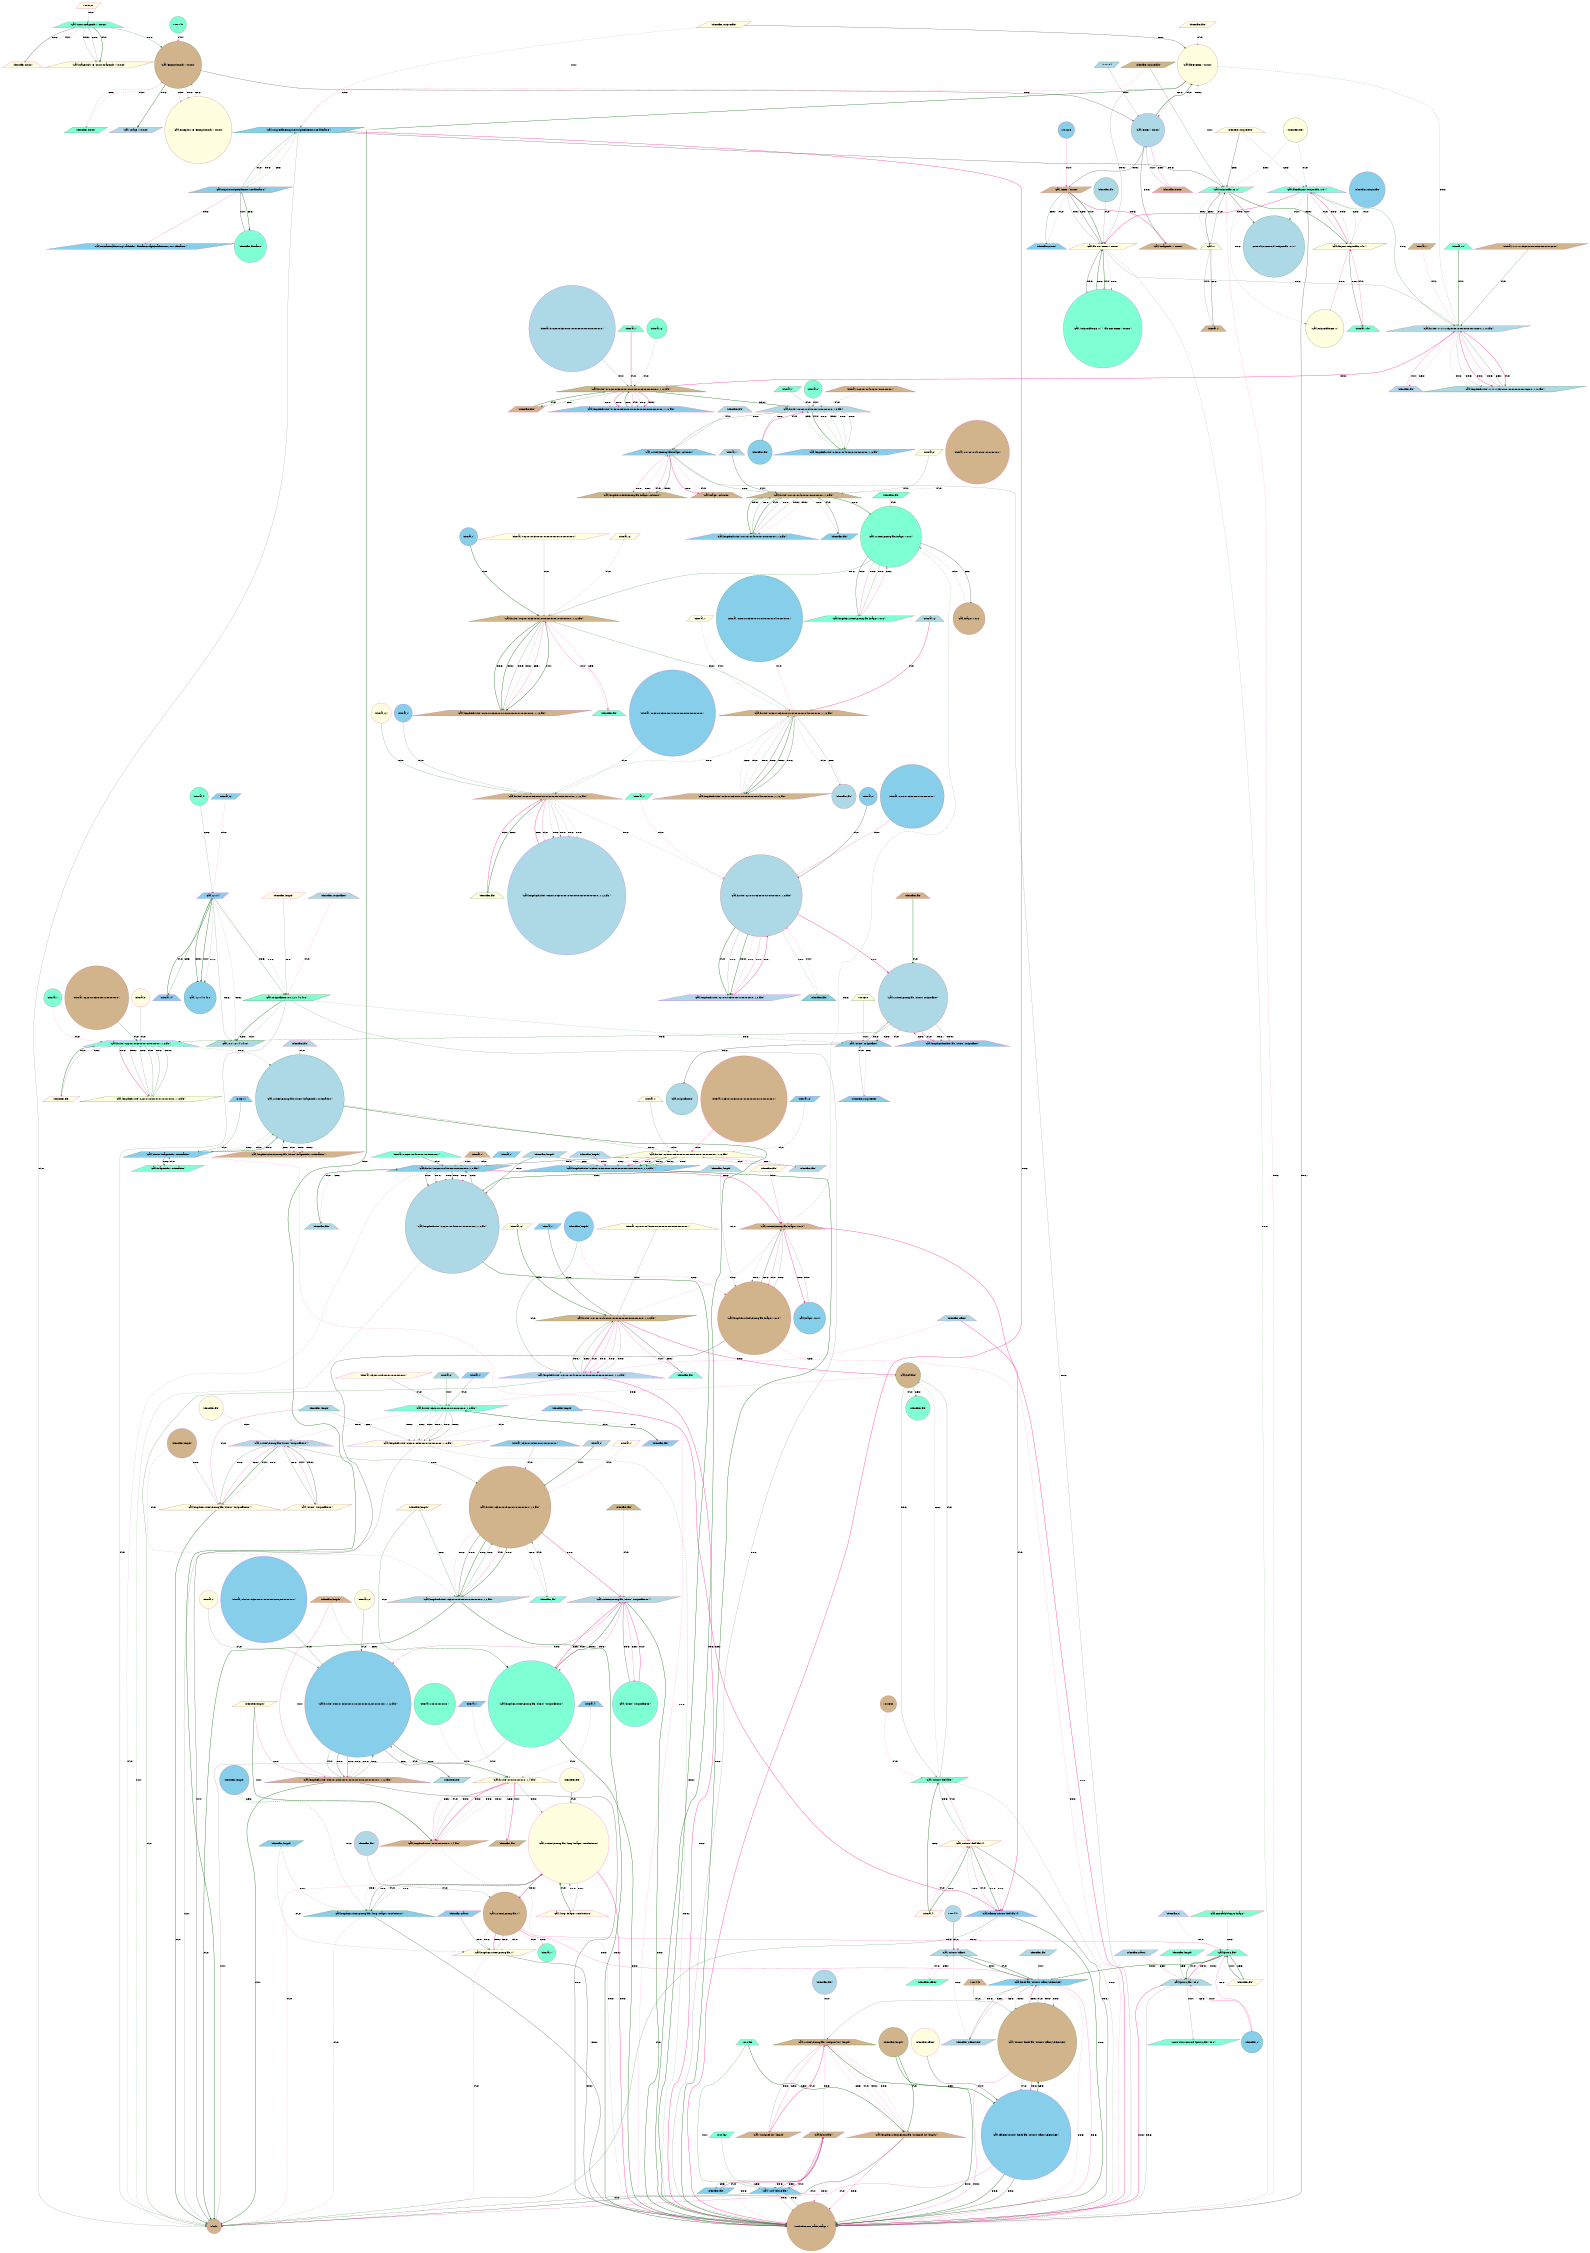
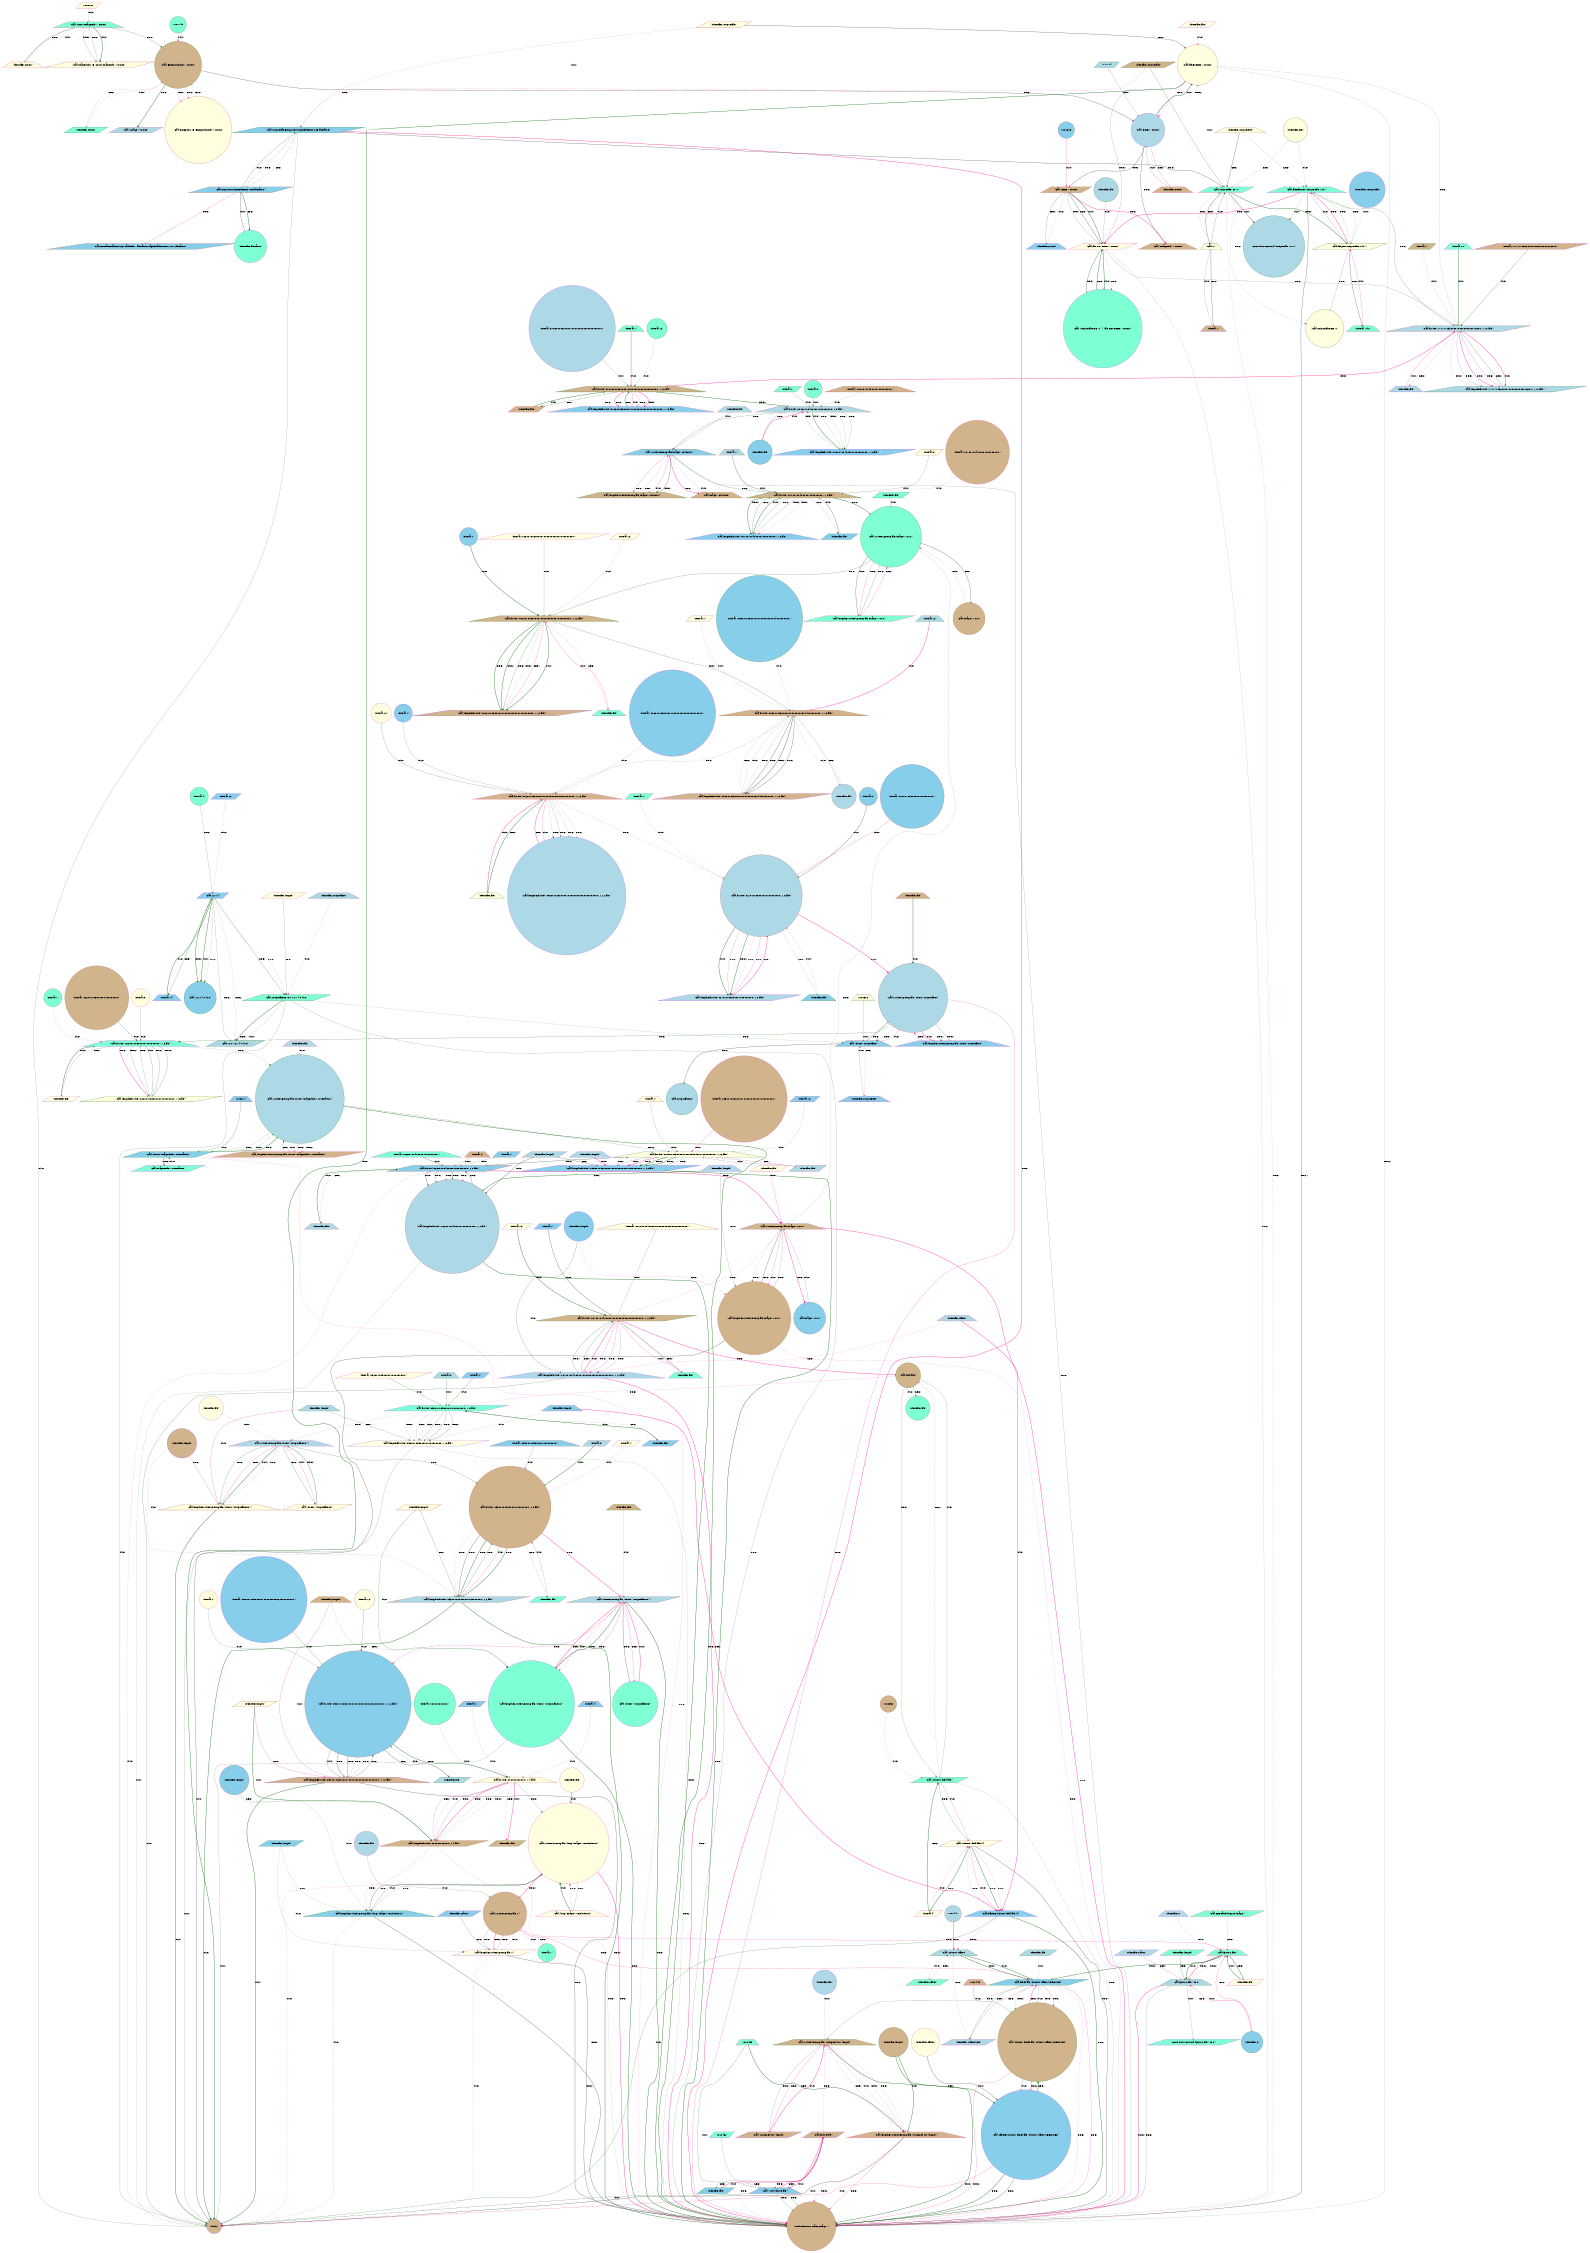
node "(Call,length=Identifier(file,(size_t) strip_offset))": label "(Call,length=Identifier(file,(size_t) strip_offset))" -> "(Call,length=WriteLSBLong(file,(size_t) strip_offset))"
edge "(Call,file=(FILE *) NULL)" -> "(MethodReturn,static Image *)": added, label "DDG:"
edge "(Call,WriteLSBLong(file,(size_t) strip_offset))" -> "(MethodReturn,static Image *)": added, label "DDG:"
